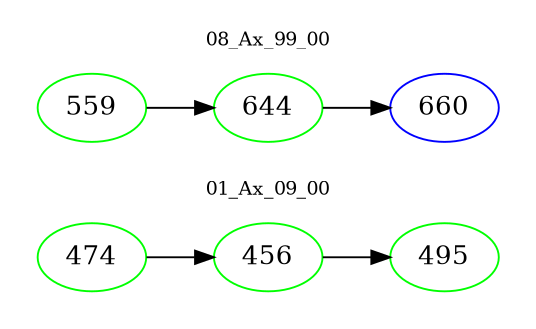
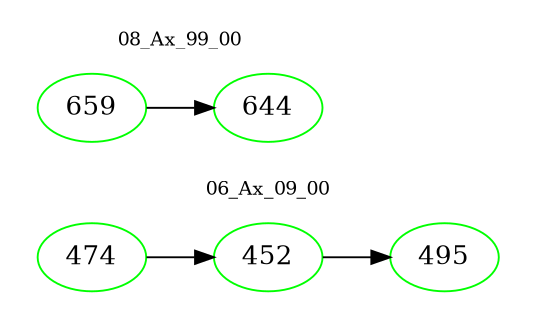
node "559": label "559" -> "659"
node "660": removed
cluster "01_Ax_09_00": label "01_Ax_09_00" -> "06_Ax_09_00"
node "456": label "456" -> "452"
